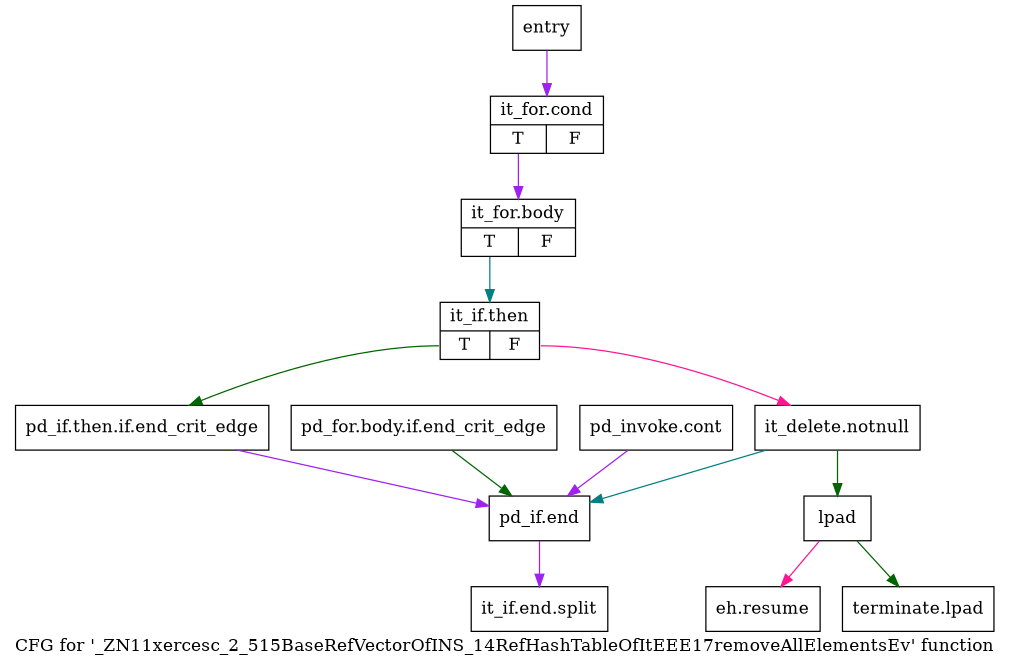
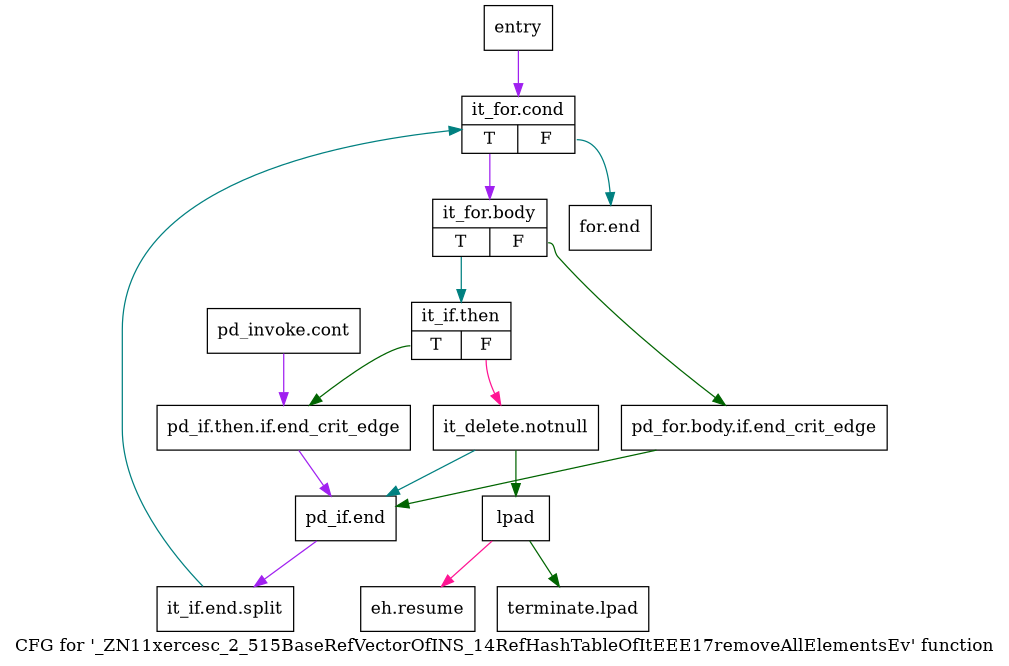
node "for.end": added
edge "it_if.end.split" -> "it_for.cond": added
edge "it_for.body" -> "pd_for.body.if.end_crit_edge": added
edge "pd_invoke.cont" -> "pd_if.end": now "pd_invoke.cont" -> "pd_if.then.if.end_crit_edge"
